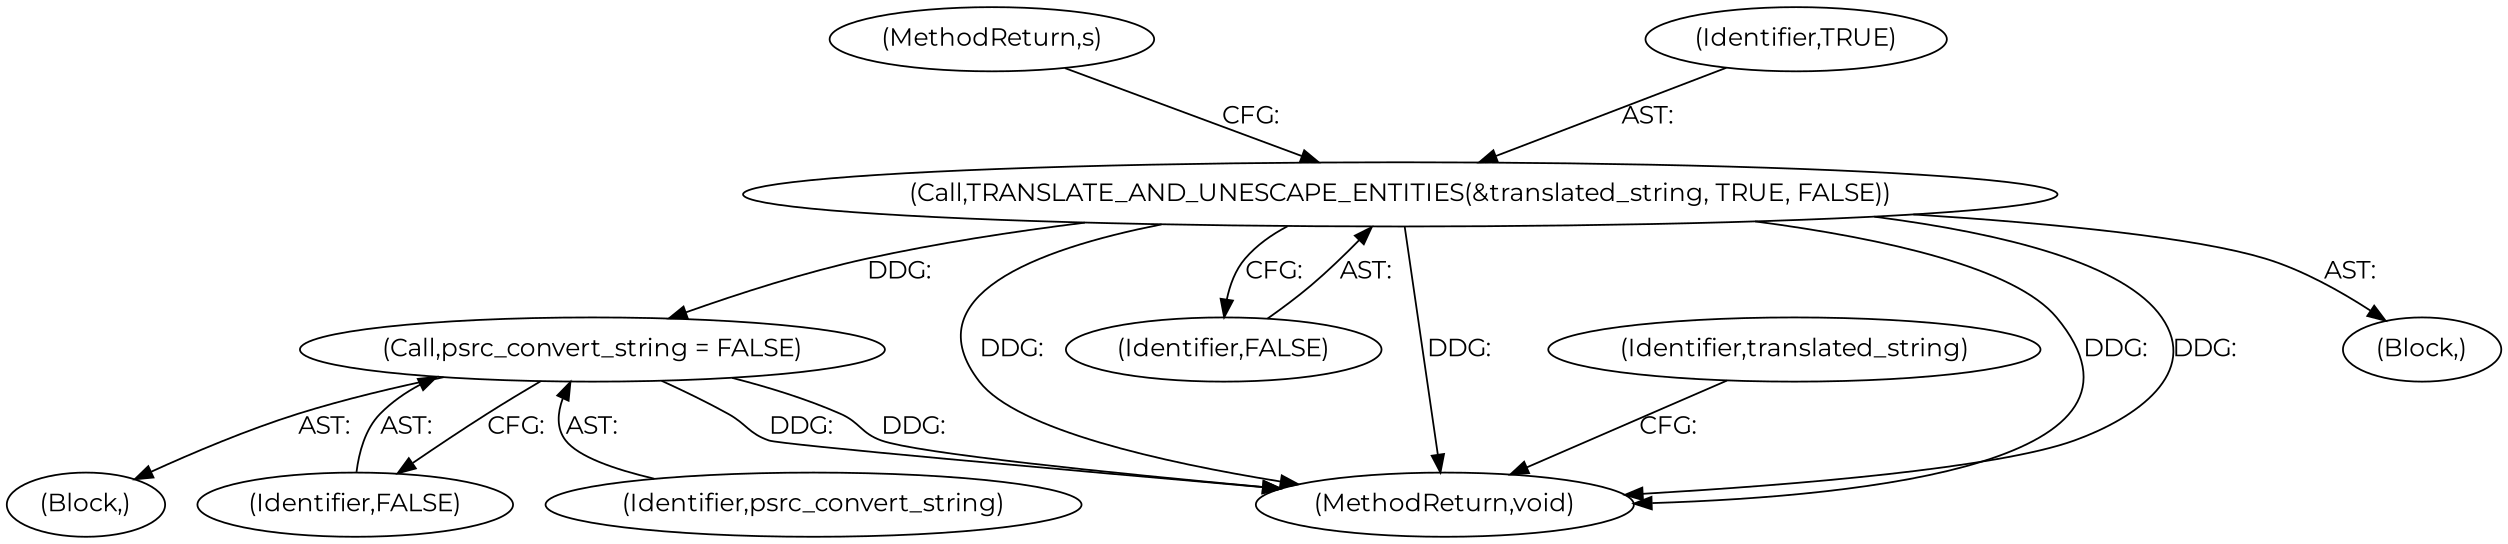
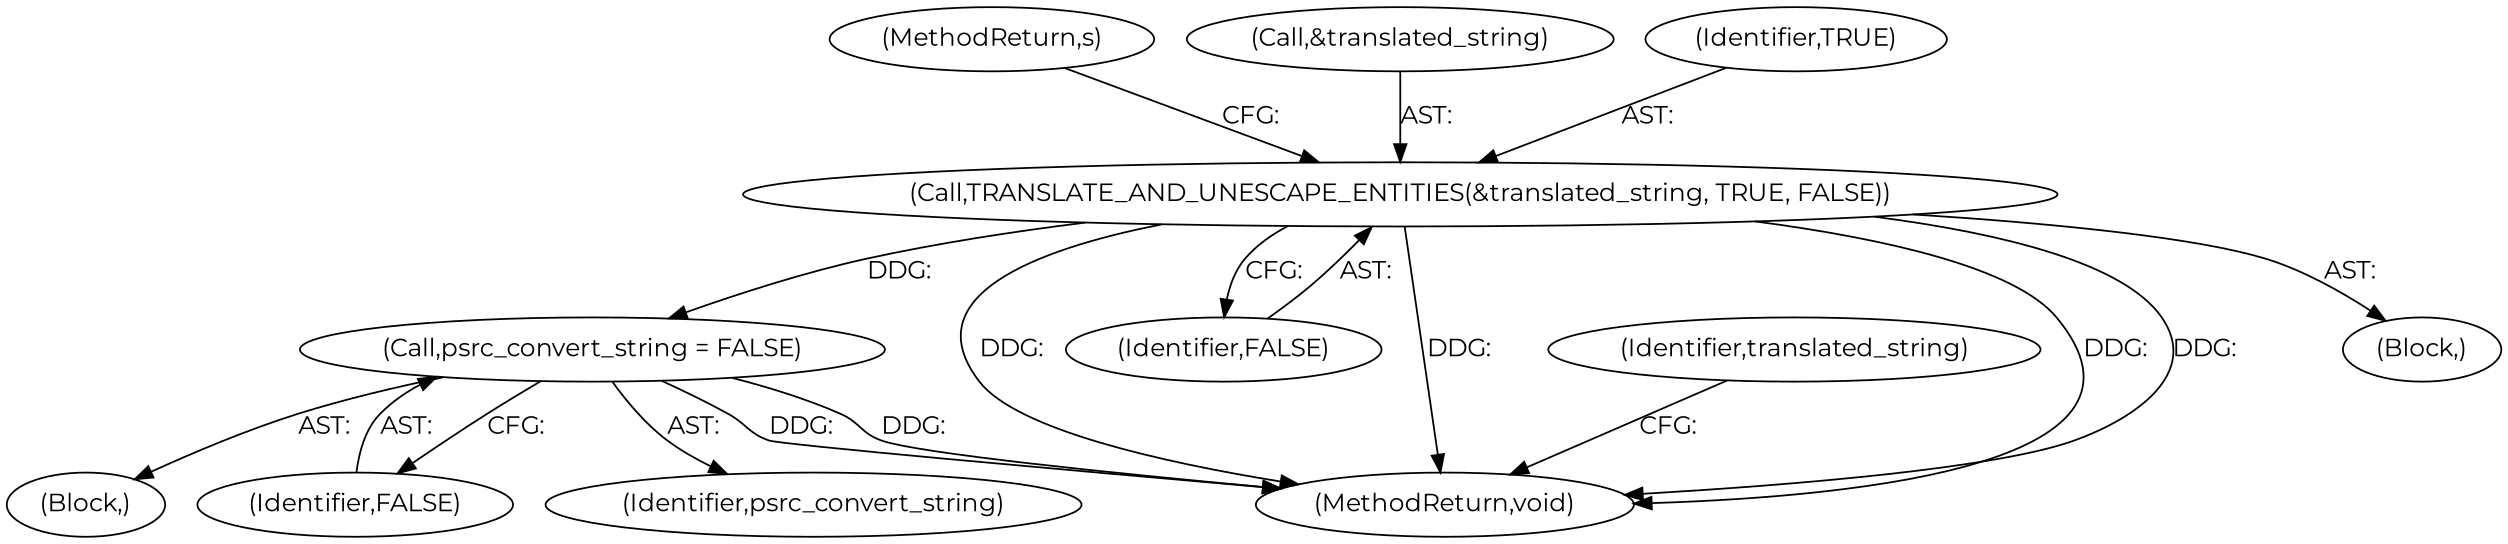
node "(Call,&translated_string)": added
edge "(Identifier,psrc_convert_string)" -> "(Call,psrc_convert_string = FALSE)": reversed
